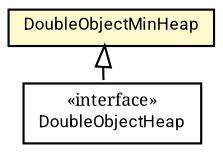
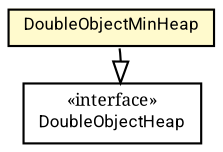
edge "DoubleObjectHeap" -> "DoubleObjectMinHeap": reversed
